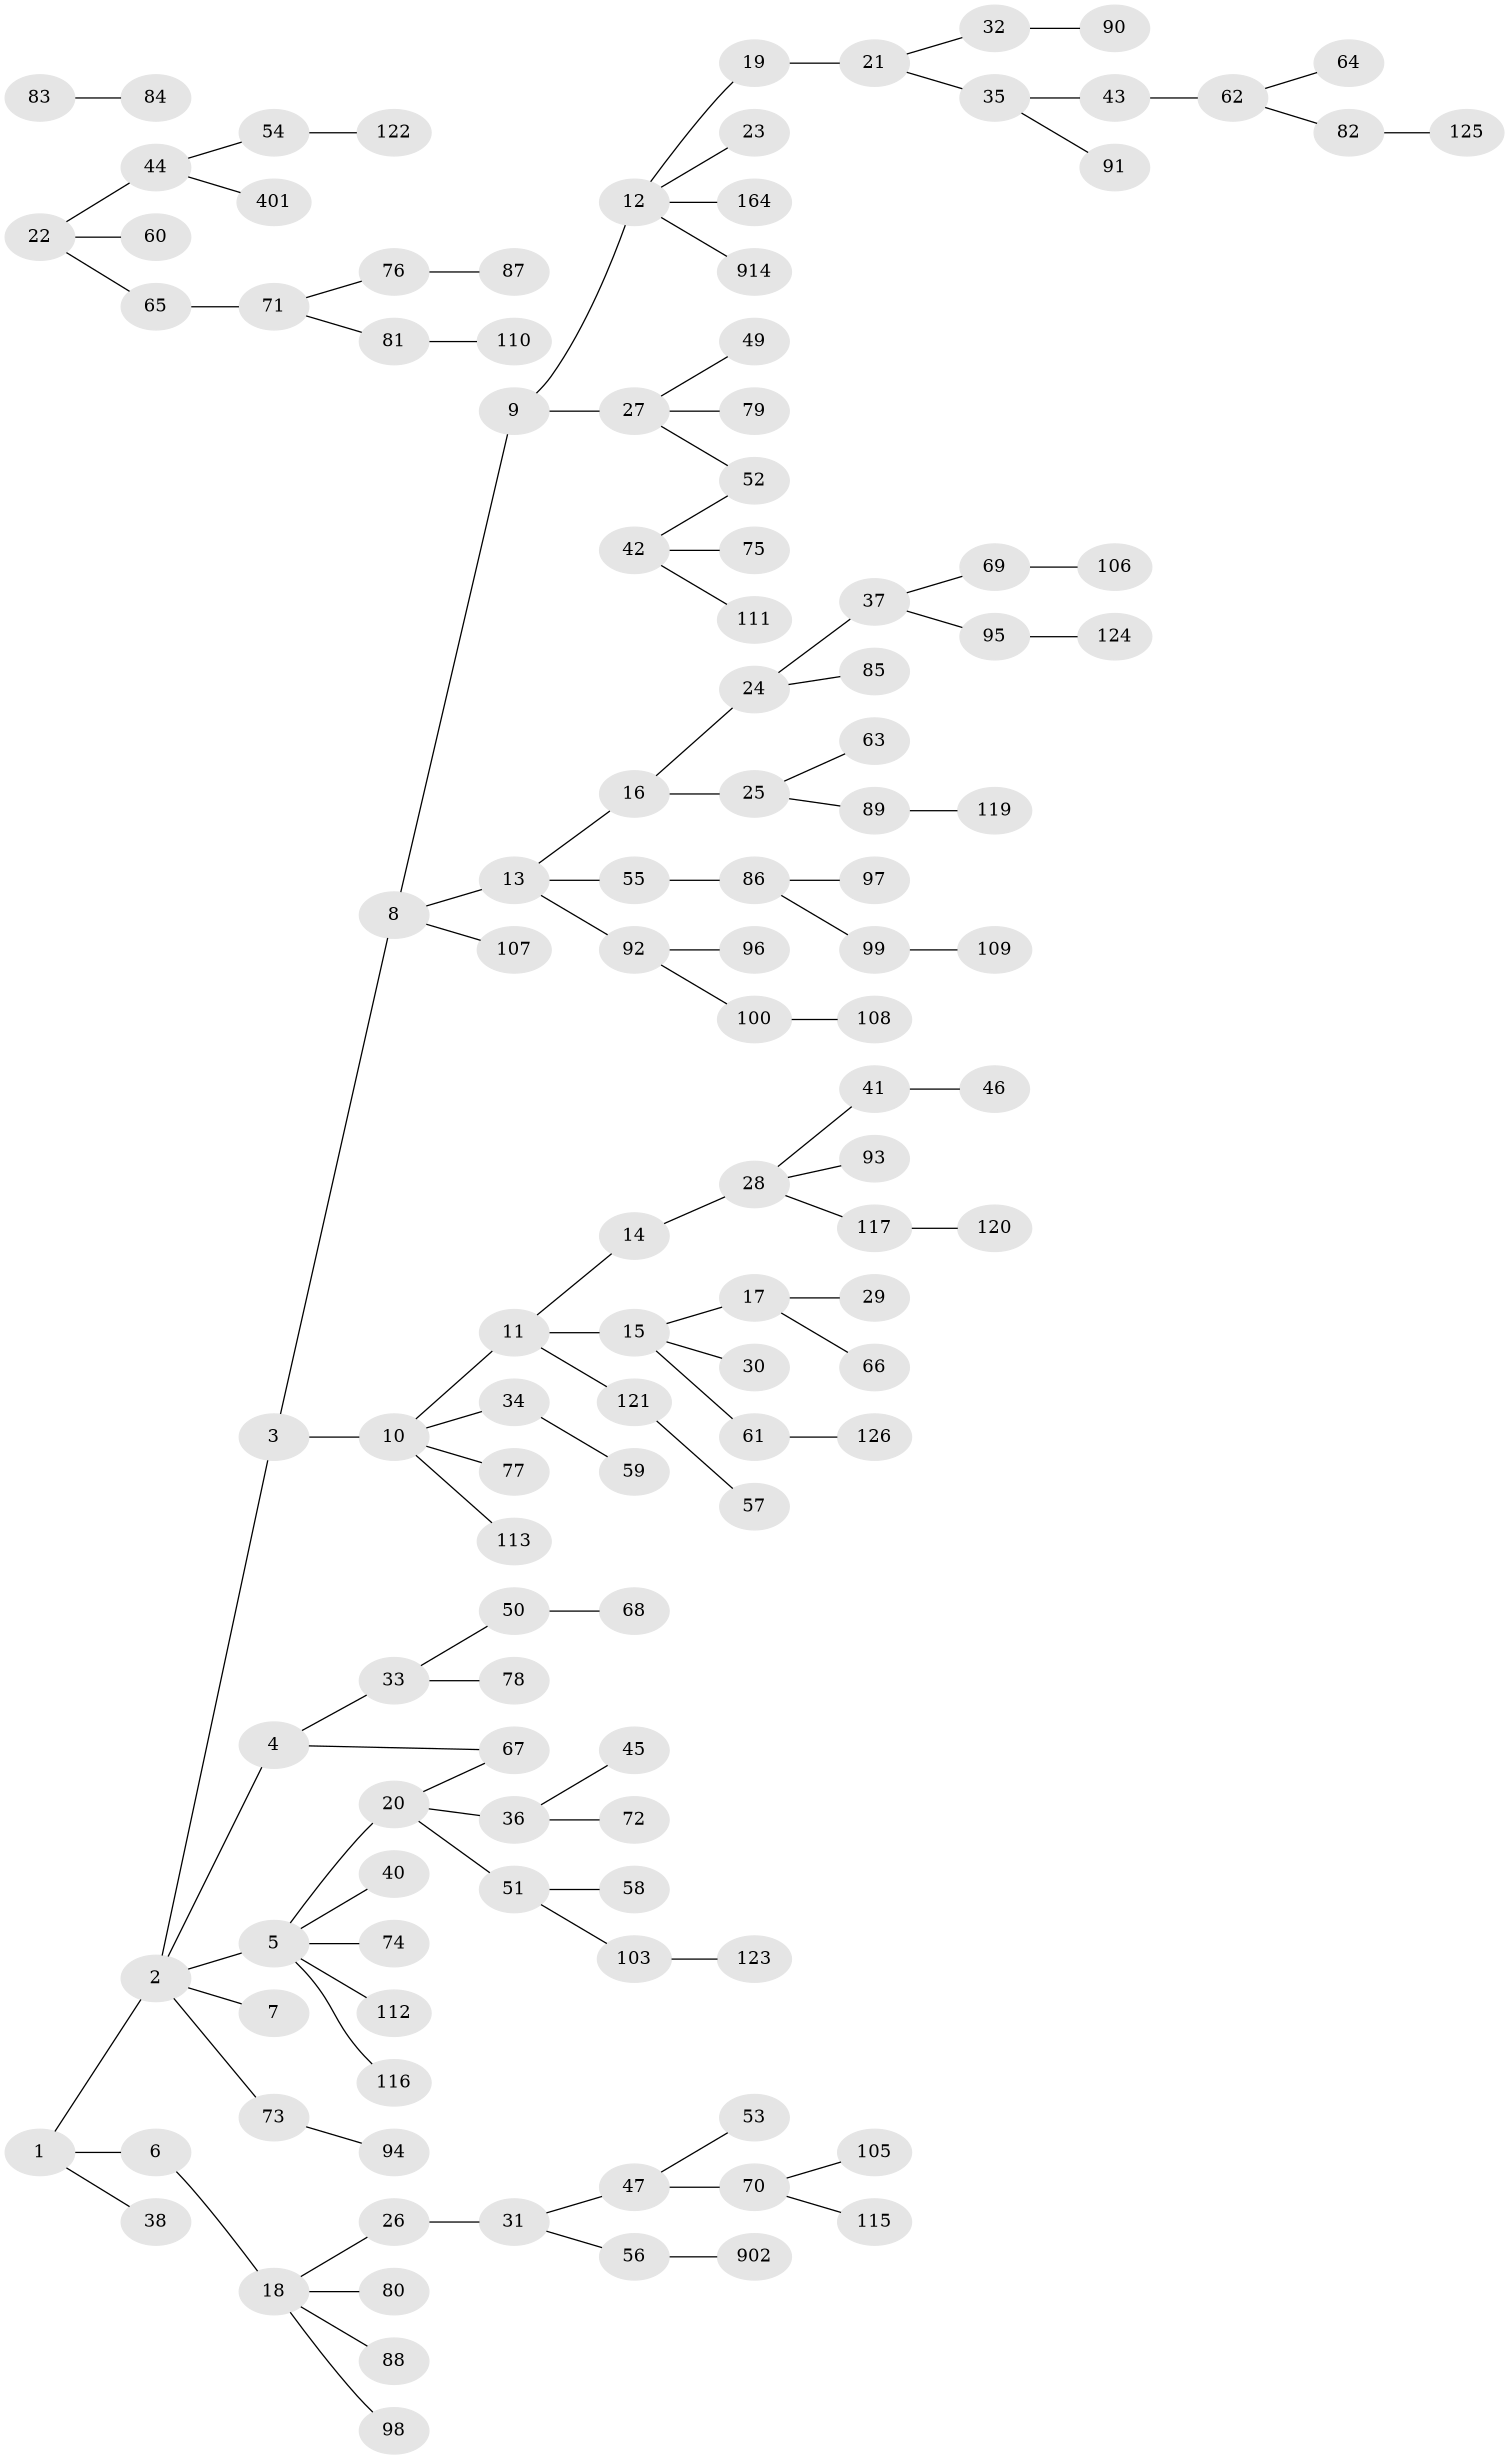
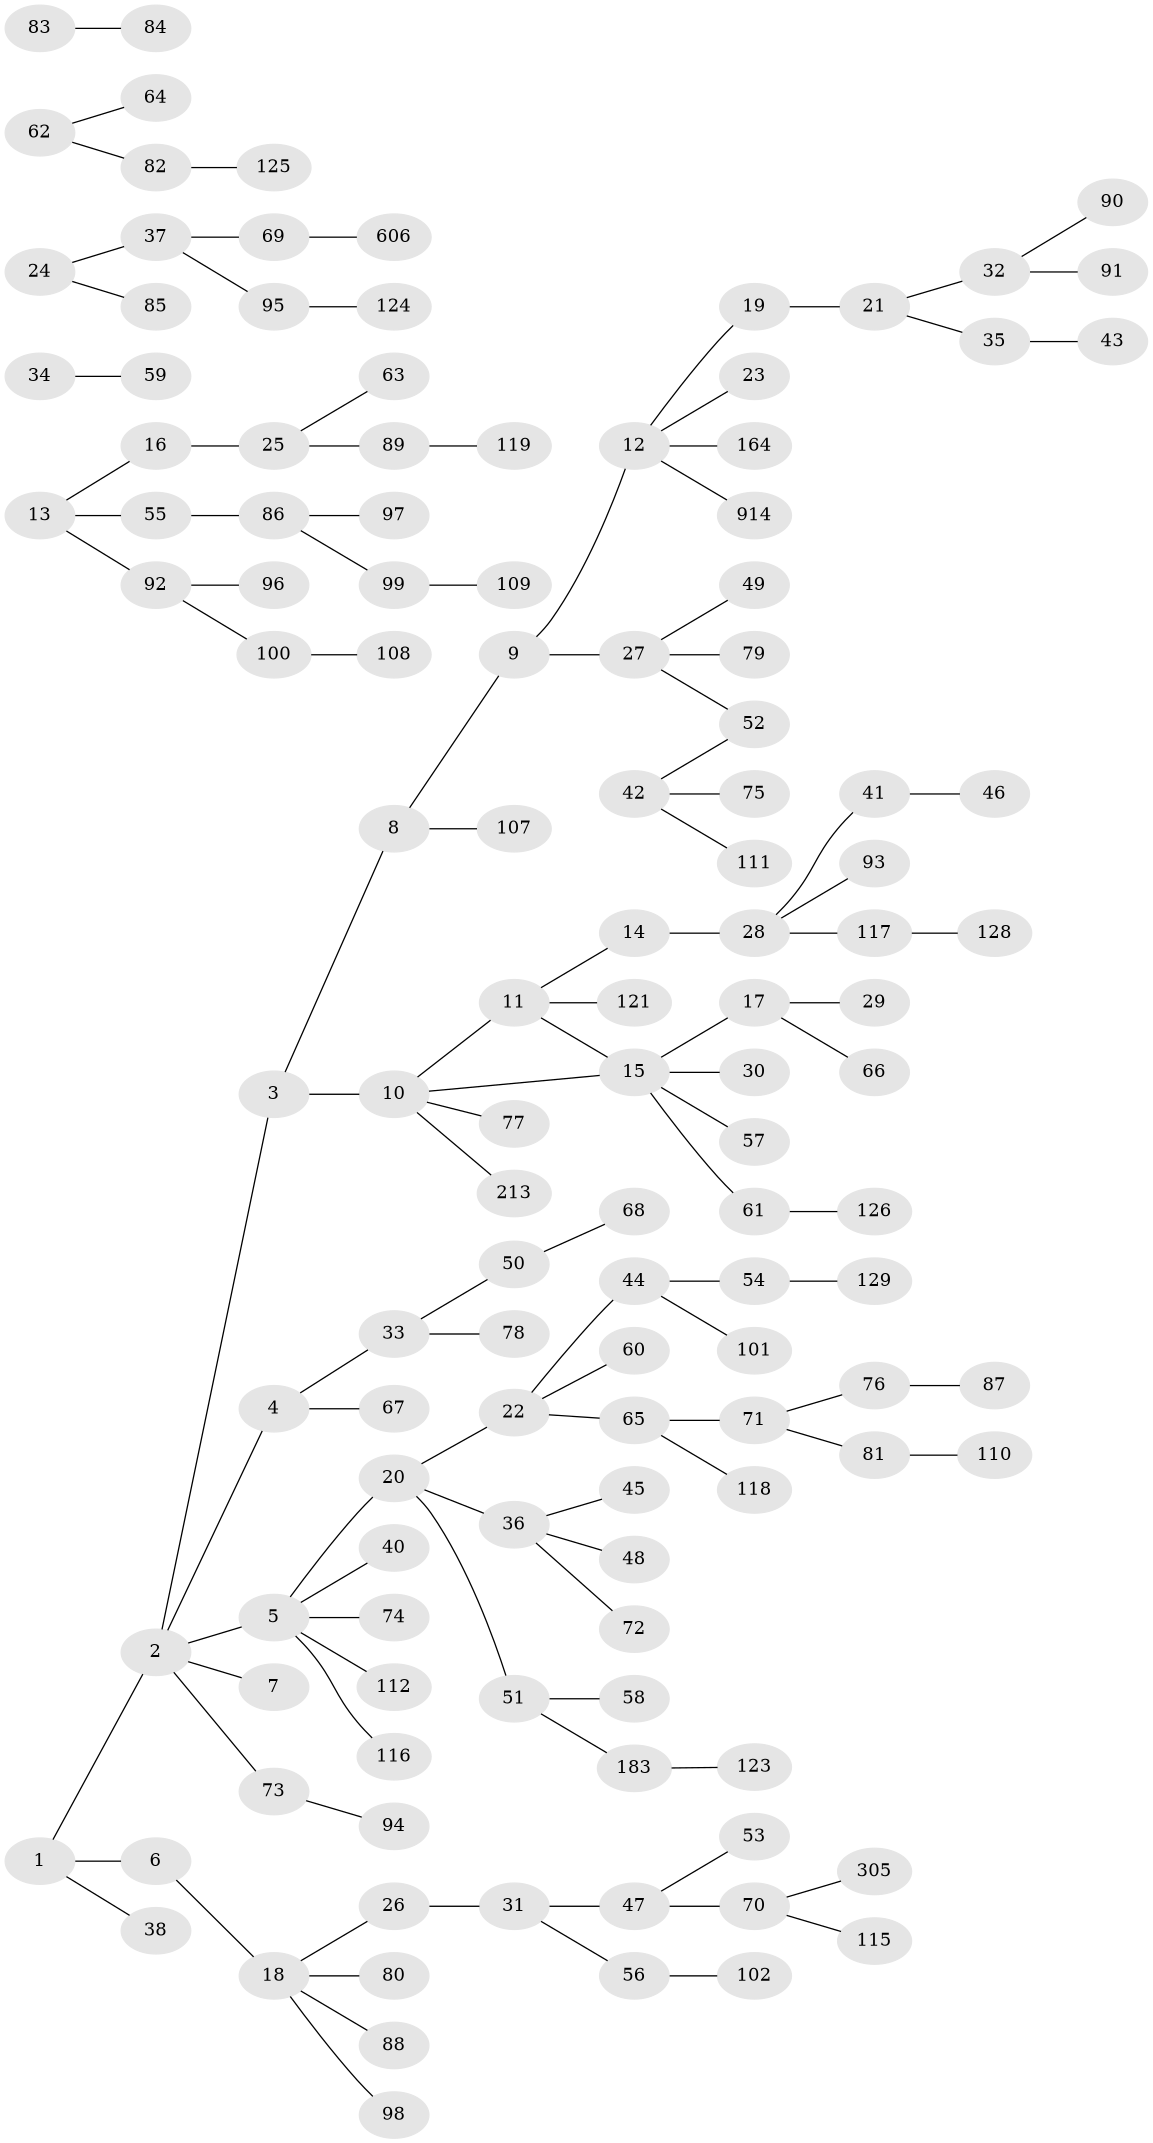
edge "43" -- "62": removed
node "122": label "122" -> "129"
edge "35" -- "91": now "32" -- "91"
node "401": label "401" -> "101"
node "106": label "106" -> "606"
edge "24" -- "16": removed
edge "13" -- "8": removed
node "120": label "120" -> "128"
edge "34" -- "10": now "15" -- "10"
edge "121" -- "57": now "15" -- "57"
node "118": added
node "113": label "113" -> "213"
node "48": added
edge "67" -- "20": now "22" -- "20"
node "103": label "103" -> "183"
node "105": label "105" -> "305"
node "902": label "902" -> "102"
